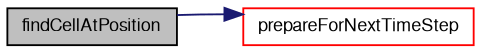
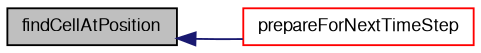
edge "findCellAtPosition" -> "prepareForNextTimeStep": reversed
